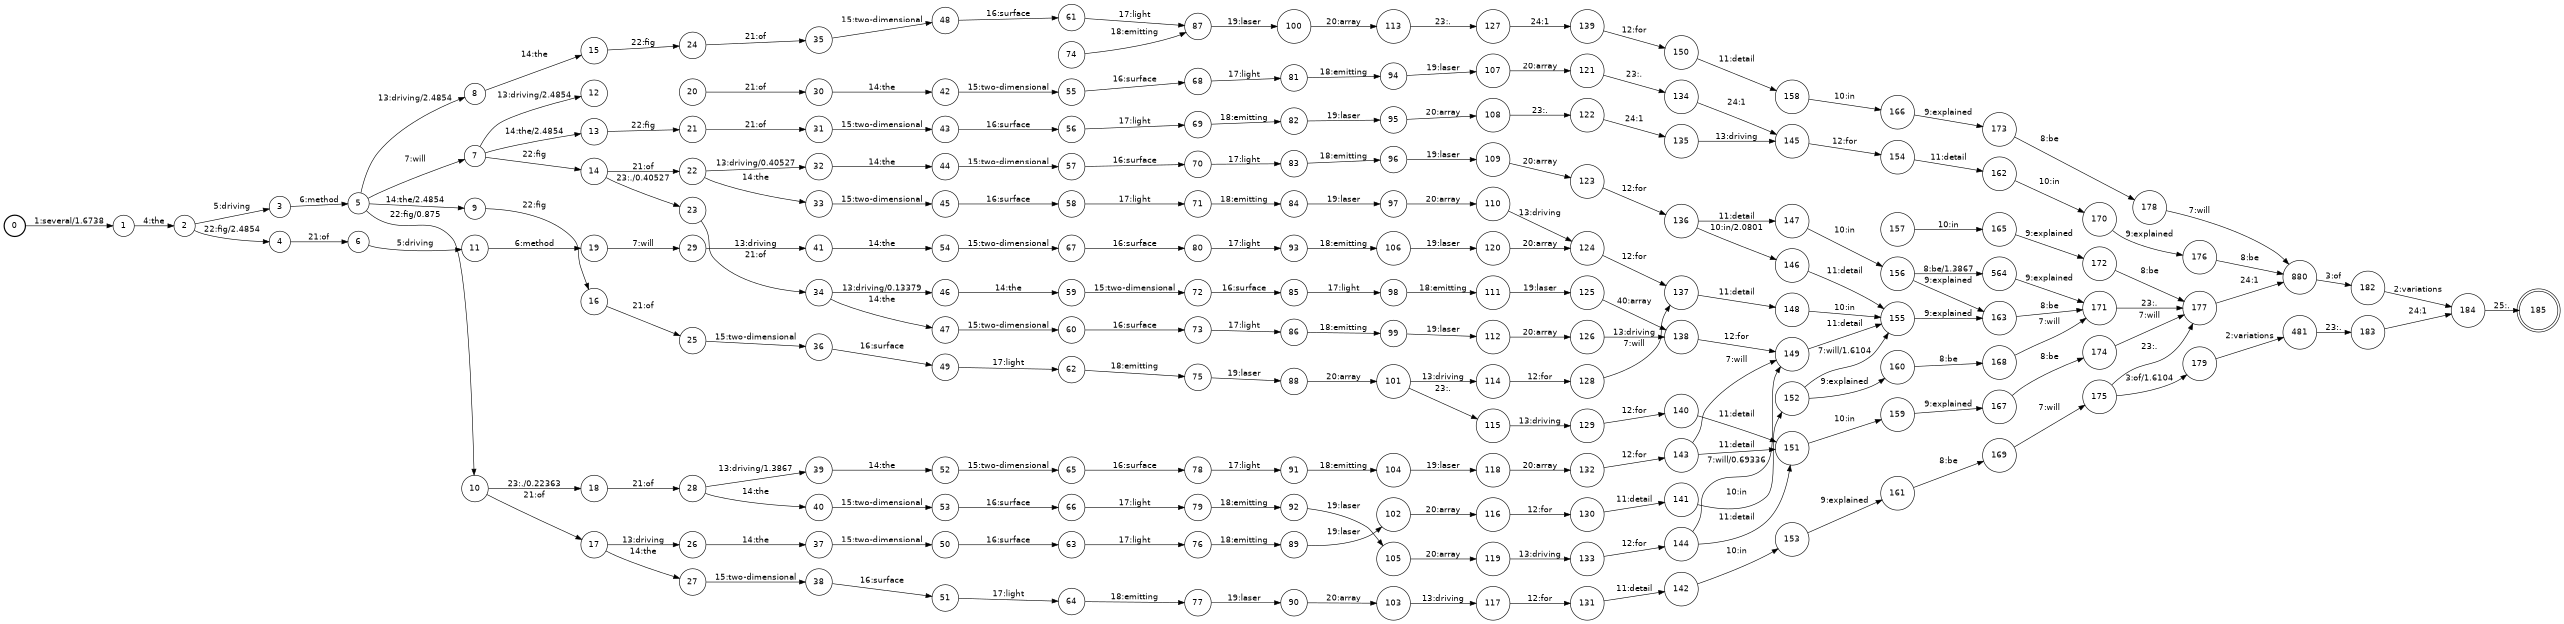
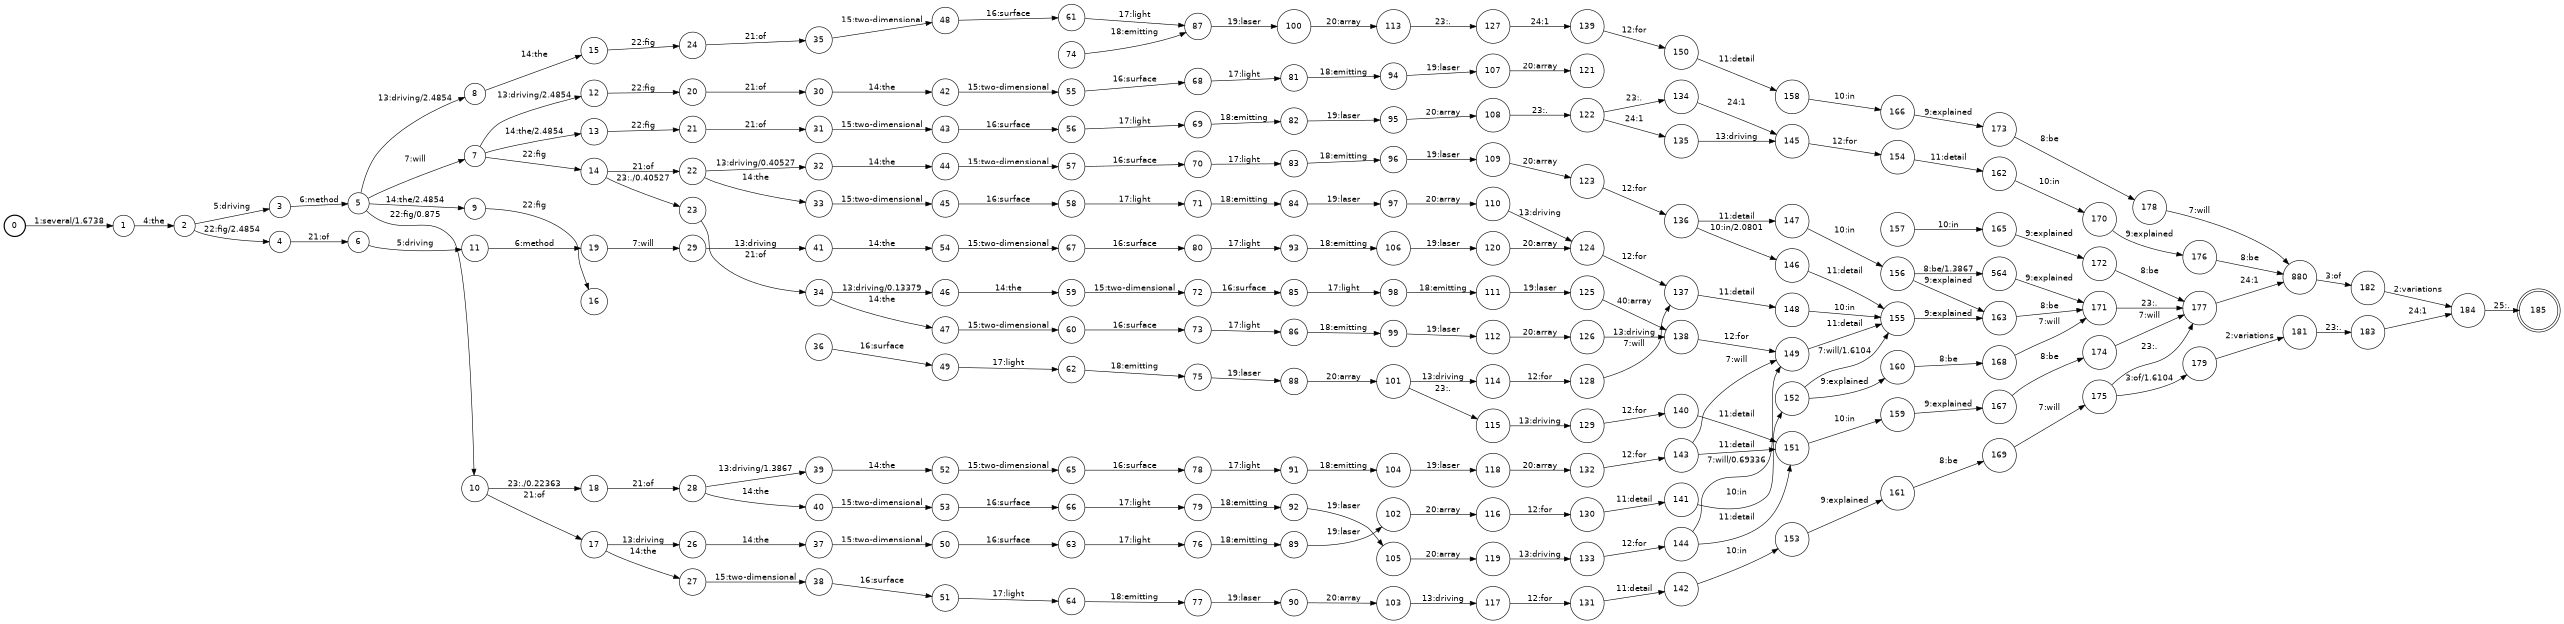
edge "121" -> "134": now "122" -> "134"
edge "12" -> "20": added, label "22:fig"
node "481": label "481" -> "181"
node "25": removed
